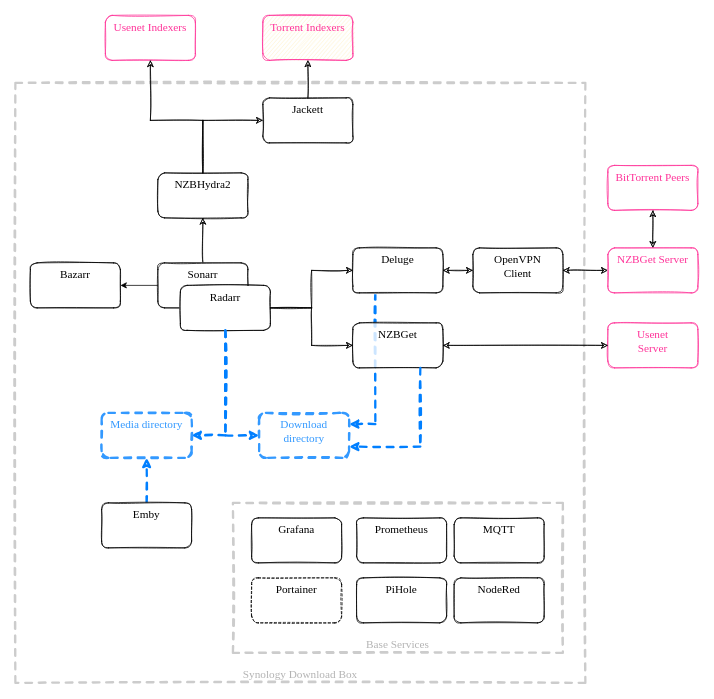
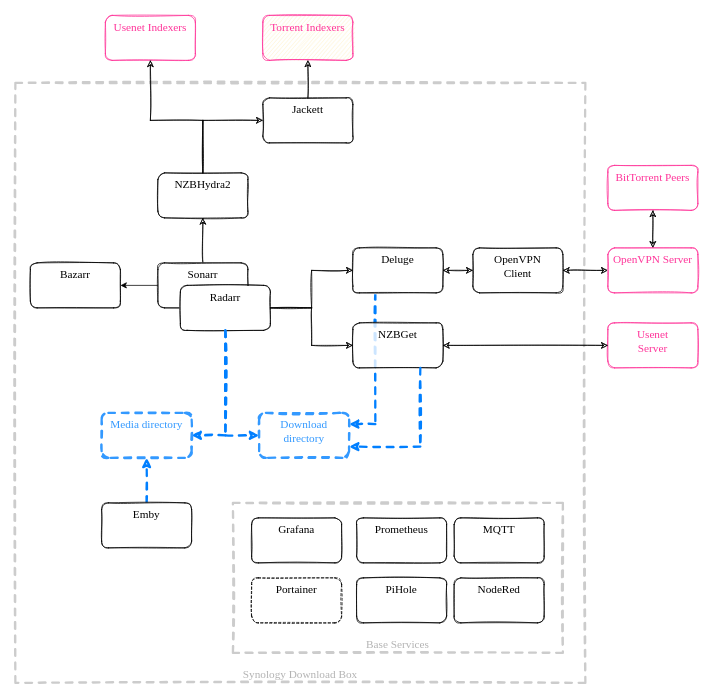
node "NZBGet Server": label "NZBGet Server" -> "OpenVPN Server"
